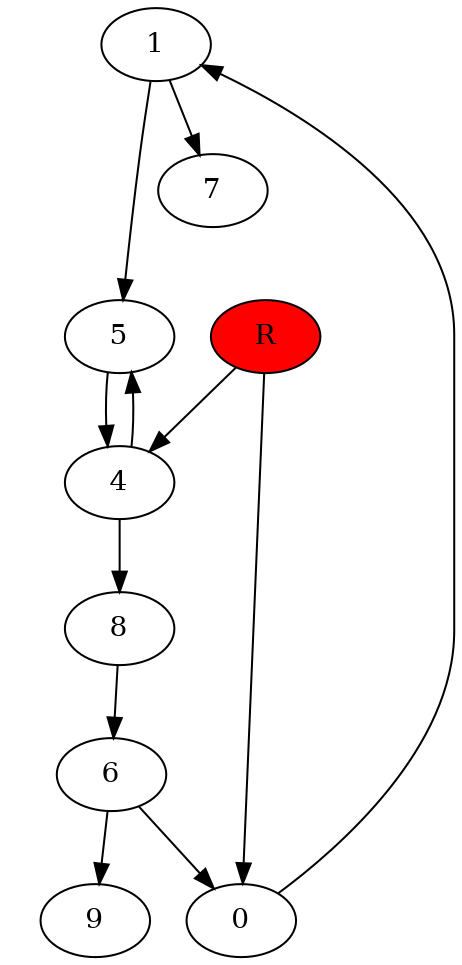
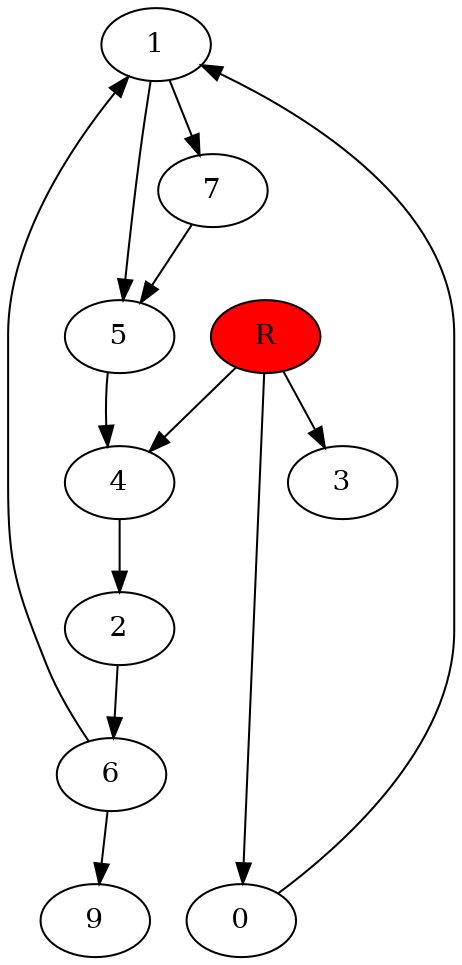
edge "4" -> "5": now "7" -> "5"
node "3": added
node "8": label "8" -> "2"
edge "6" -> "0": now "6" -> "1"
